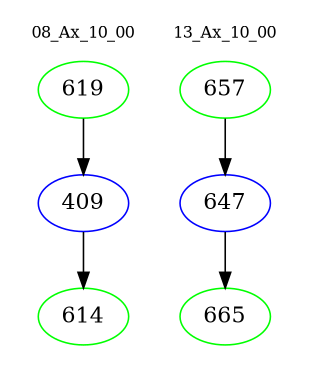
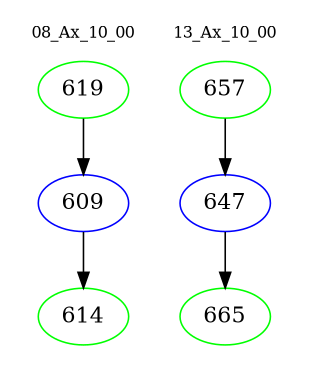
node "409": label "409" -> "609"
